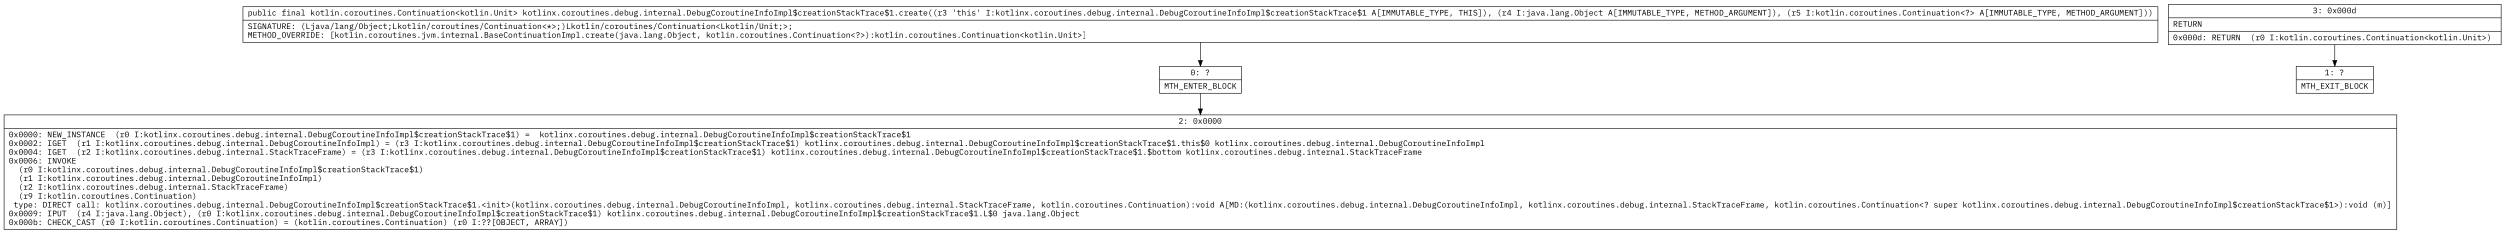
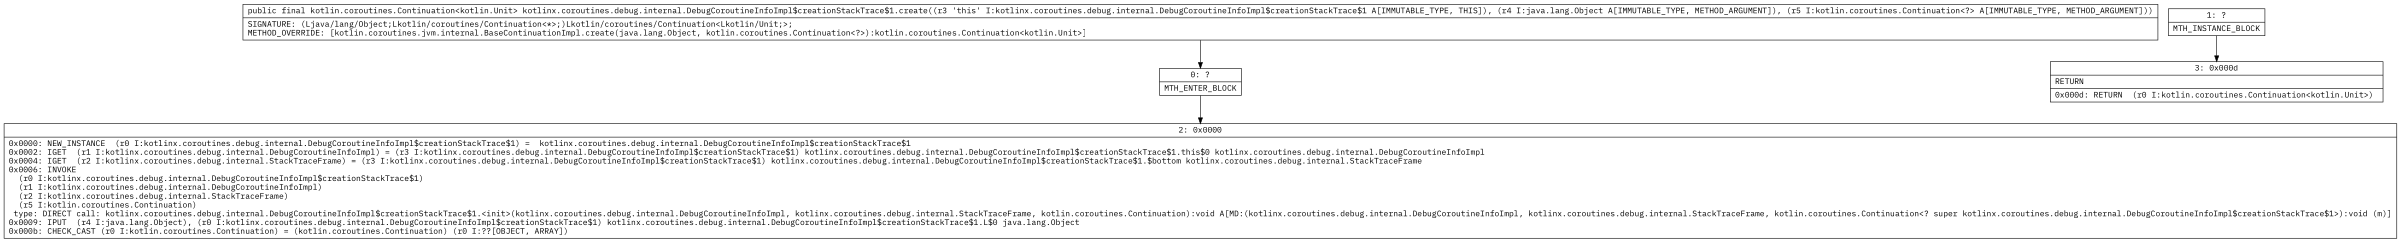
edge "3: 0x000d" -> "1: ?": reversed
node "1: ?": text "MTH_EXIT_BLOCK" -> "MTH_INSTANCE_BLOCK"
node "2: 0x0000": text "(r9 I:kotlin.coroutines.Continuation)" -> "(r5 I:kotlin.coroutines.Continuation)"
